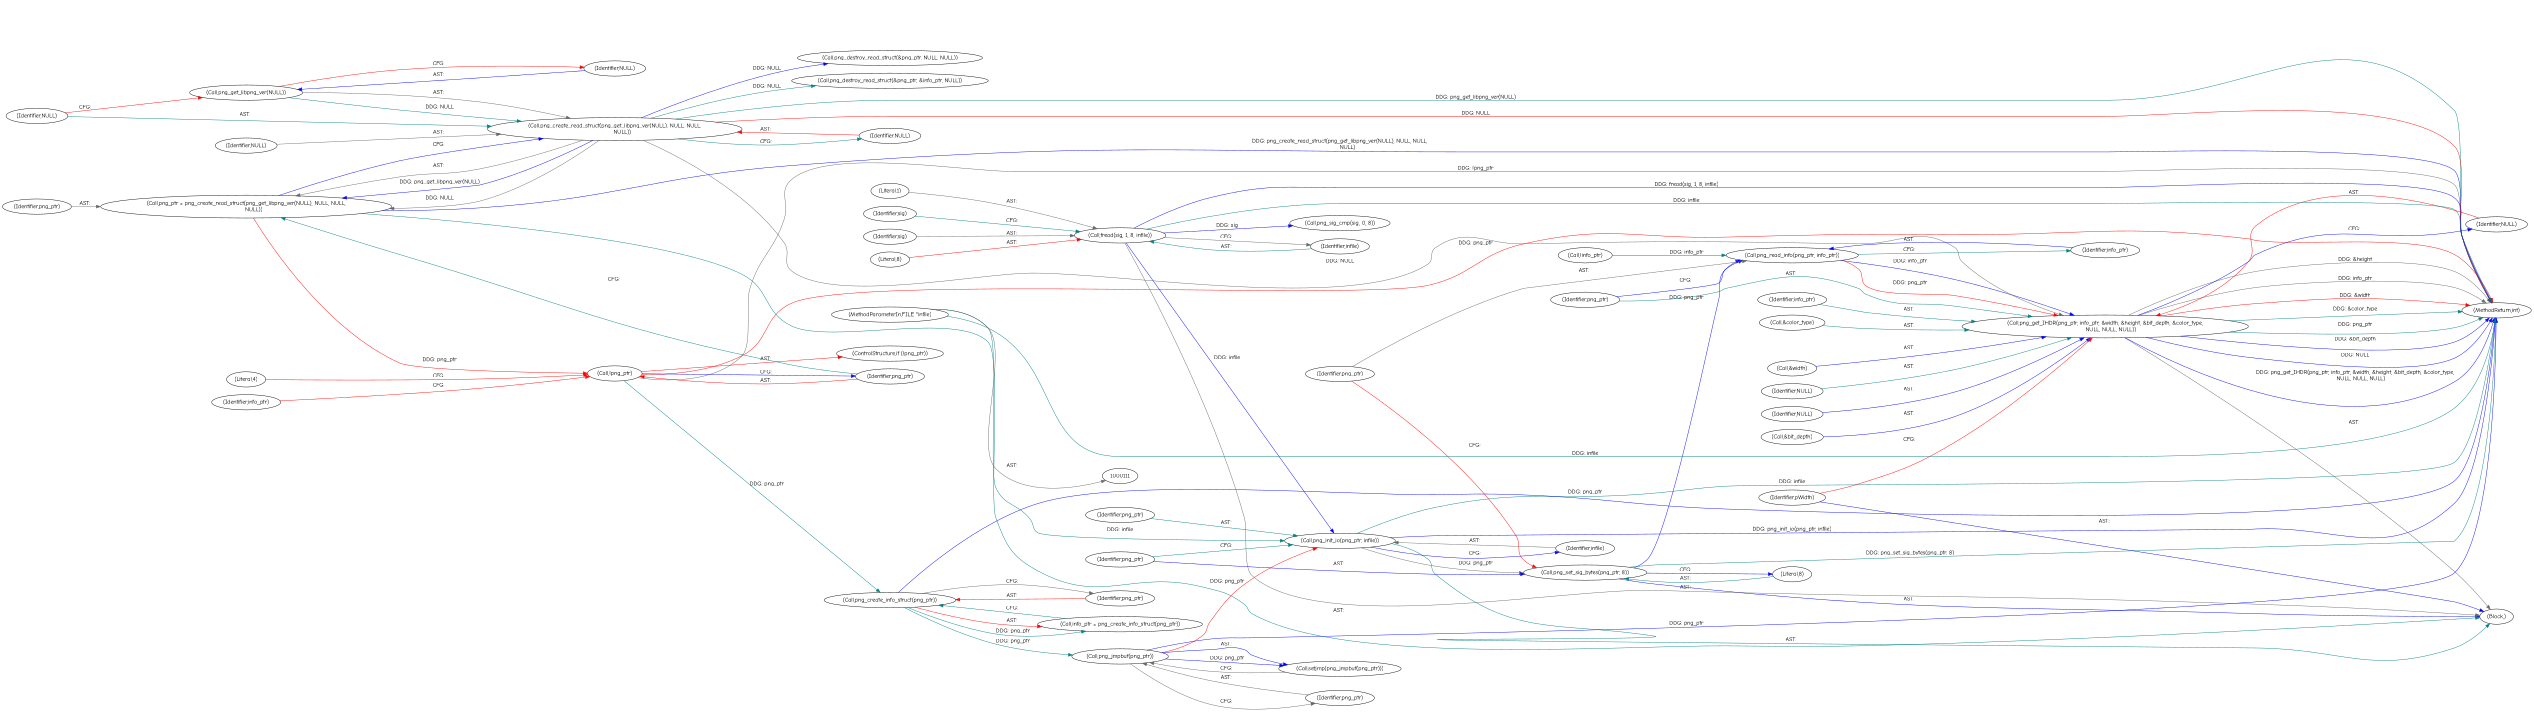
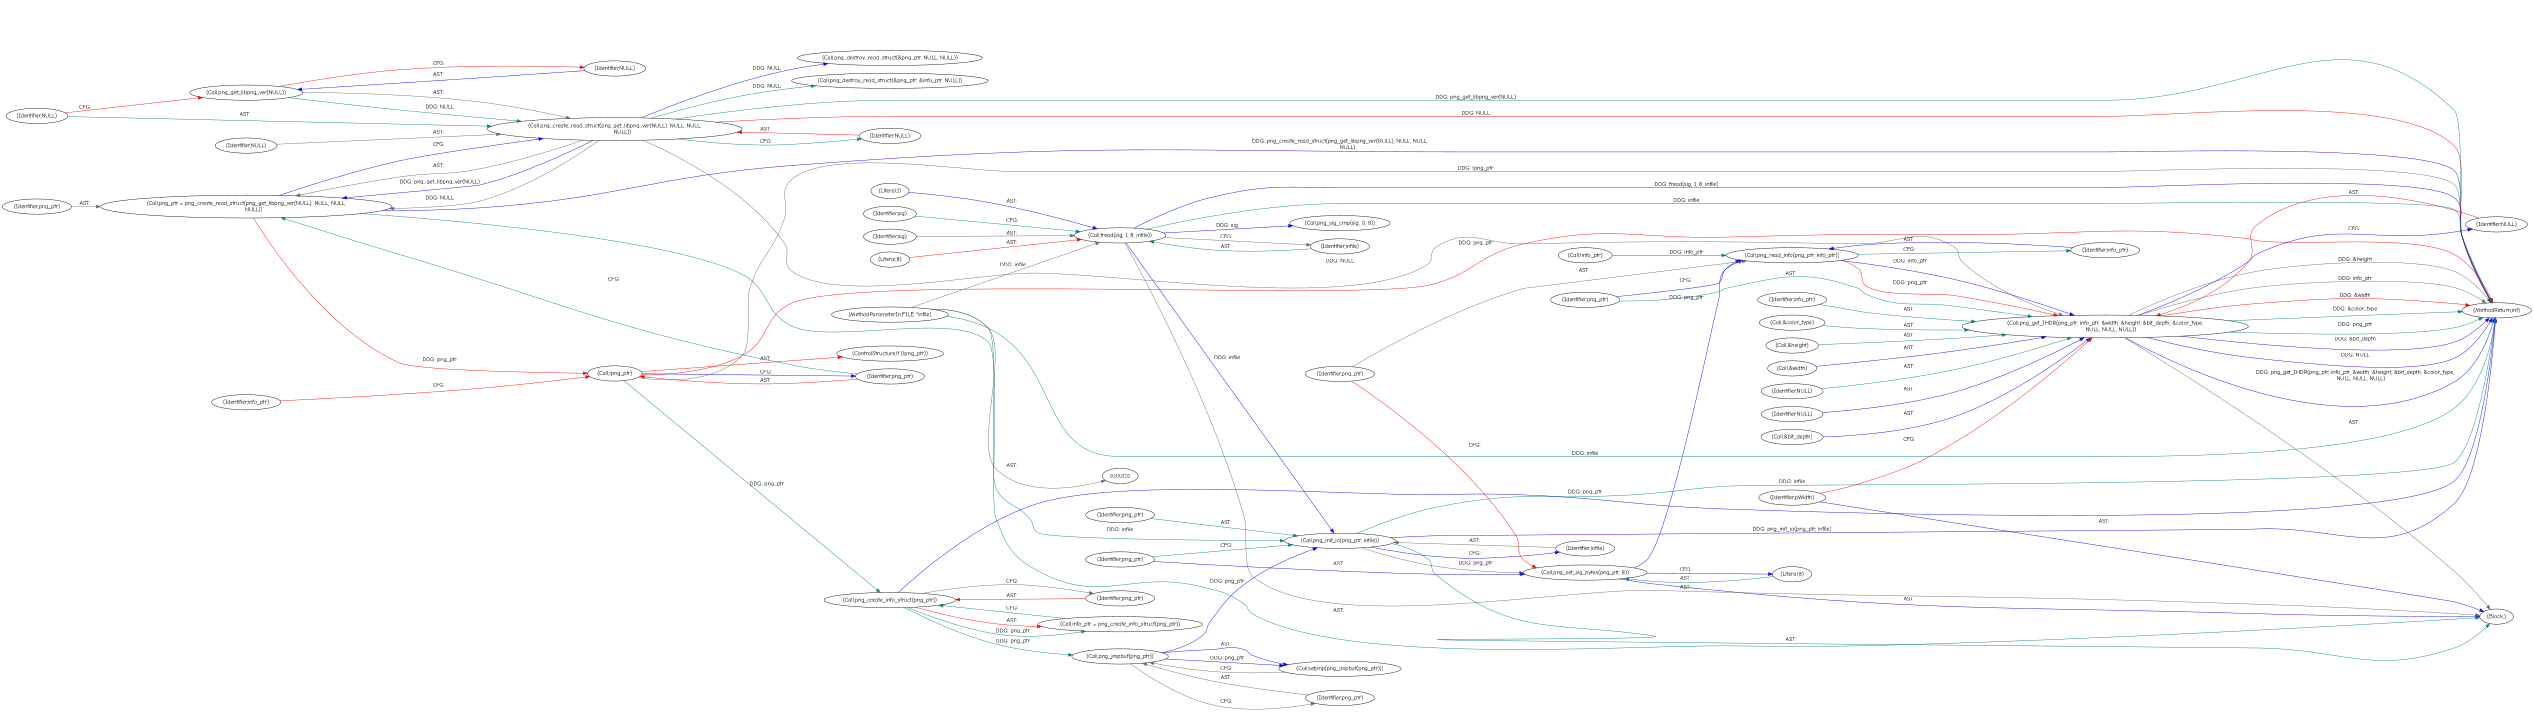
edge "(Literal,1)" -> "(Call,fread(sig, 1, 8, infile))": color gray40 -> blue
edge "(MethodParameterIn,FILE *infile)" -> "(Call,fread(sig, 1, 8, infile))": added, label "DDG: infile"
node "(Call,&height)": added
node "(Literal,4)": removed
node "1000111": label "1000111" -> "1000151"
edge "(Call,png_set_sig_bytes(png_ptr, 8))" -> "(MethodReturn,int)": removed, label "DDG: png_set_sig_bytes(png_ptr, 8)"
edge "(Call,png_jmpbuf(png_ptr))" -> "(Call,png_init_io(png_ptr, infile))": color red -> blue
edge "(Call,png_jmpbuf(png_ptr))" -> "(MethodReturn,int)": removed, label "DDG: png_ptr"
